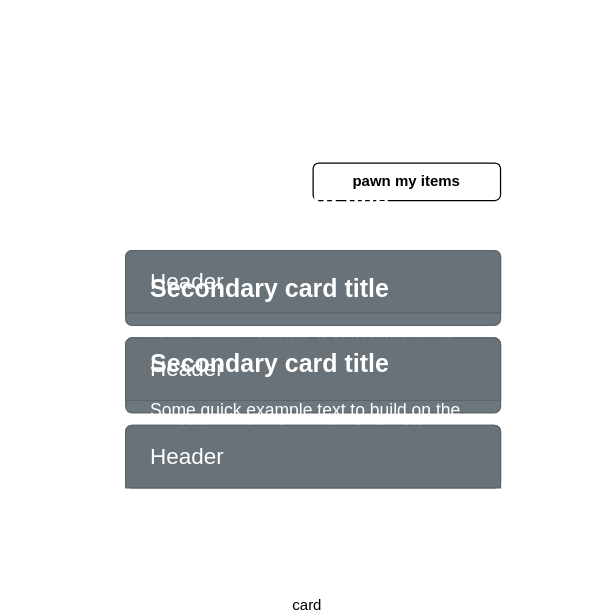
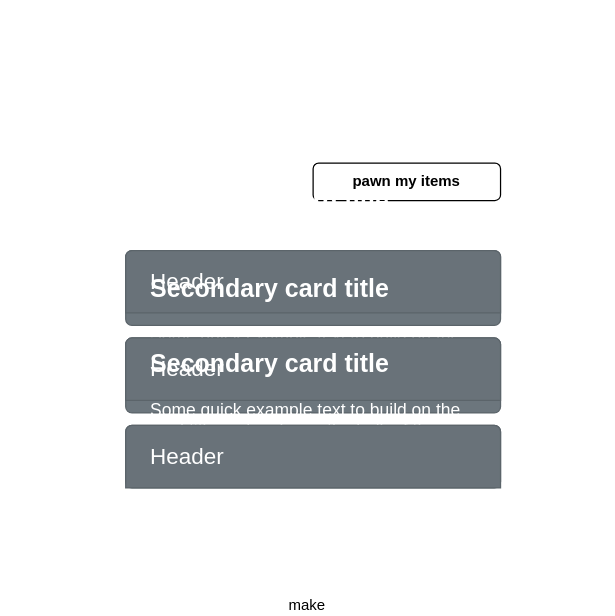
node "card": label "card" -> "make"
